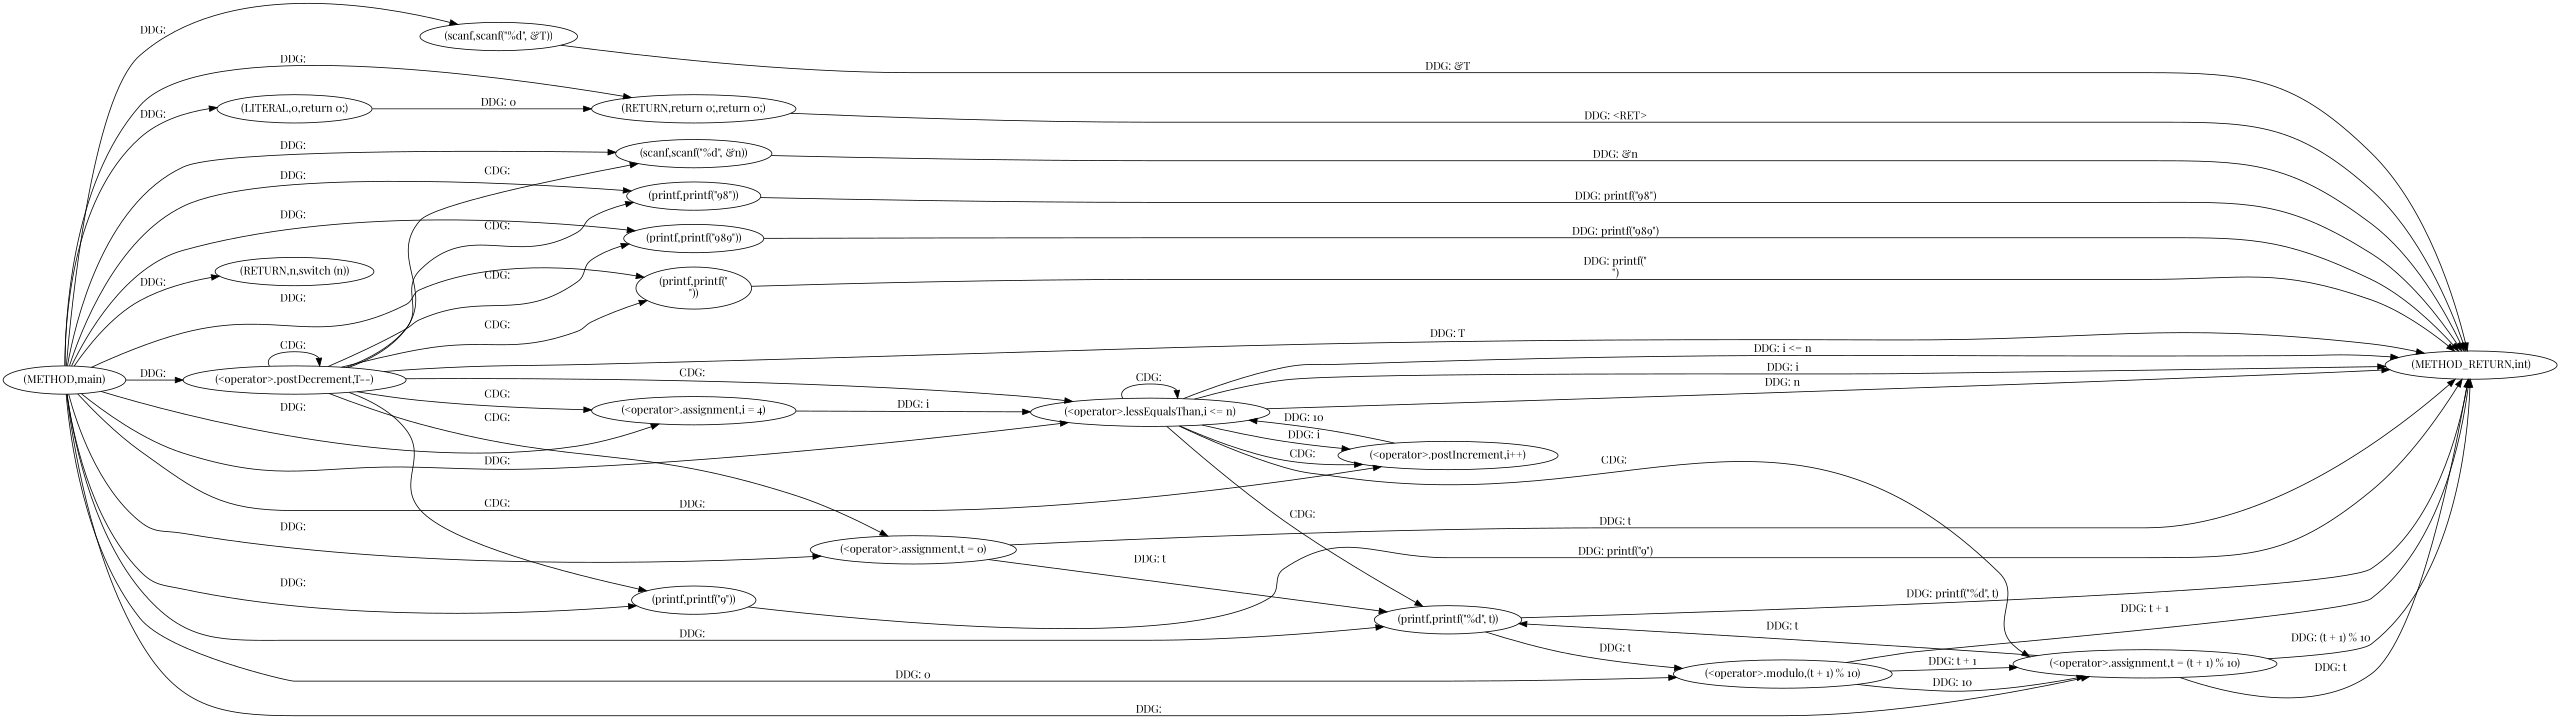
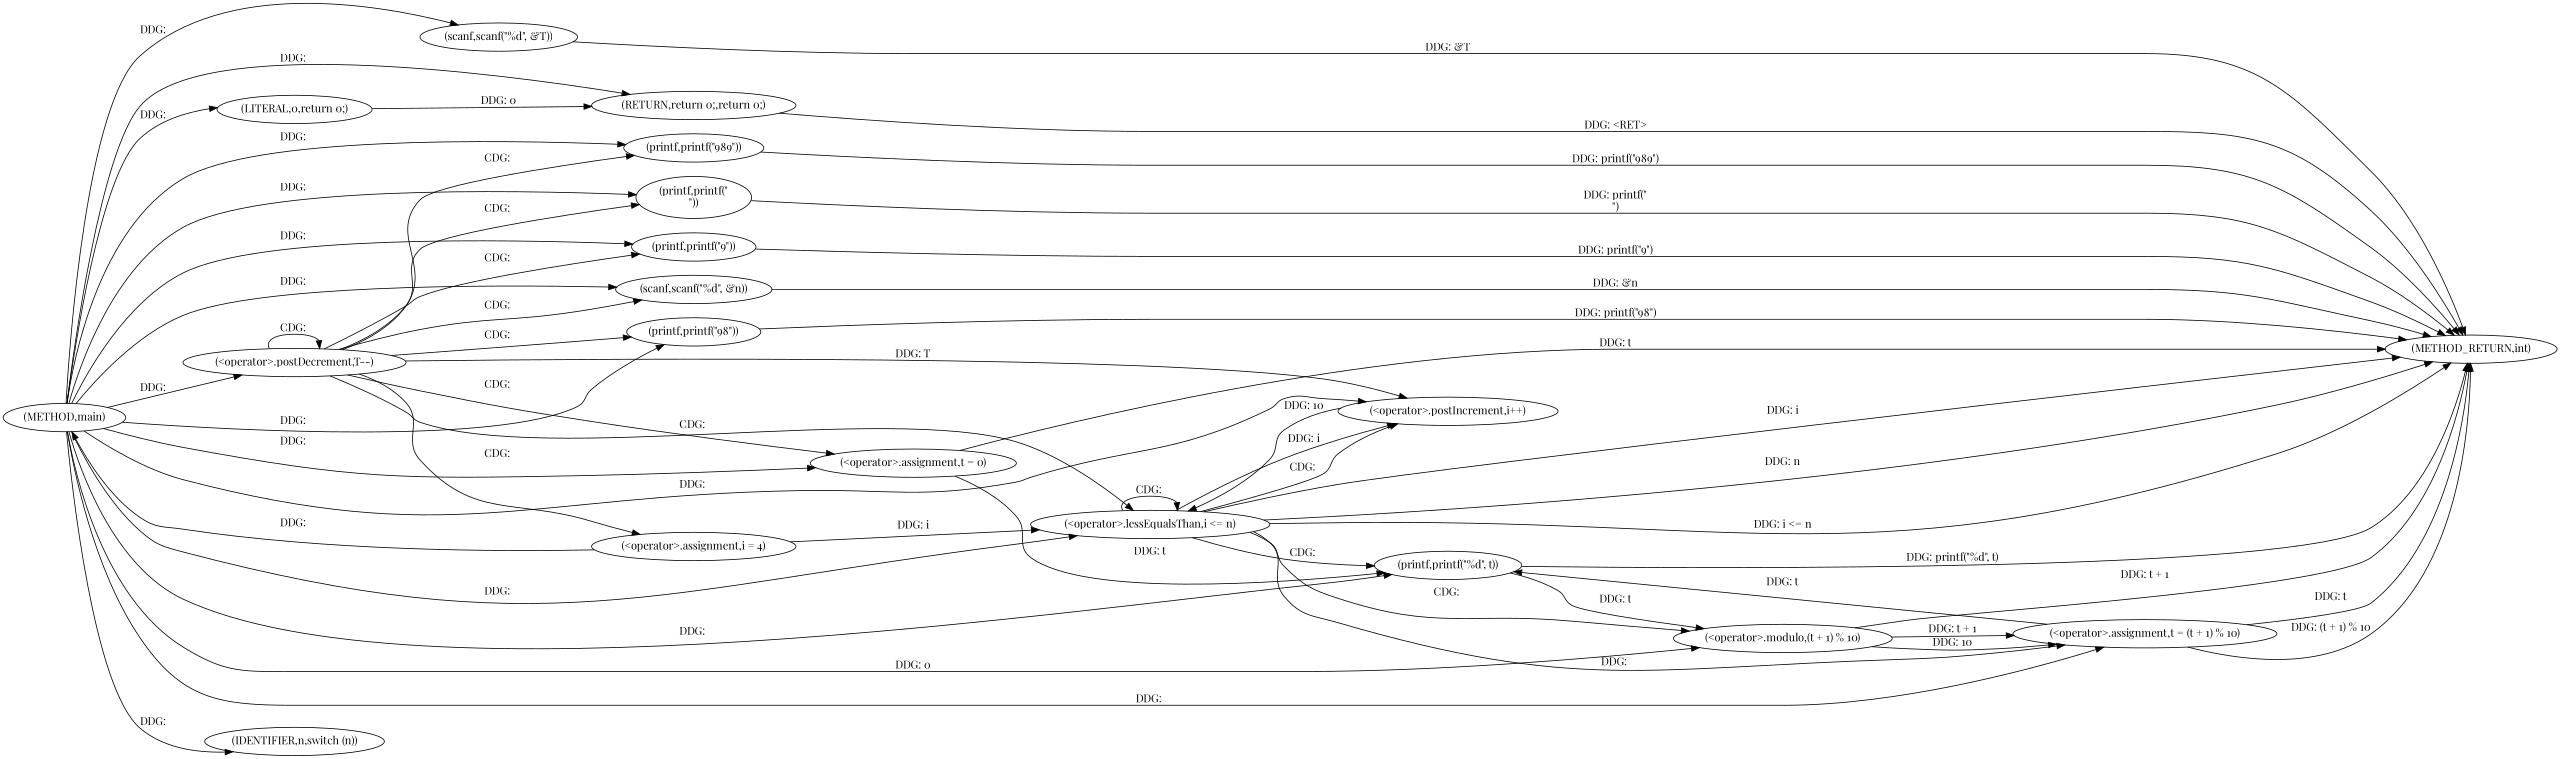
node "(RETURN,n,switch (n))": label "(RETURN,n,switch (n))" -> "(IDENTIFIER,n,switch (n))"
edge "(<operator>.postDecrement,T--)" -> "(METHOD_RETURN,int)": now "(<operator>.postDecrement,T--)" -> "(<operator>.postIncrement,i++)"
edge "(METHOD,main)" -> "(<operator>.assignment,i = 4)": reversed
edge "(<operator>.lessEqualsThan,i <= n)" -> "(<operator>.assignment,t = (t + 1) % 10)": label "CDG: " -> "DDG: "
edge "(<operator>.lessEqualsThan,i <= n)" -> "(<operator>.modulo,(t + 1) % 10)": added, label "CDG:"
